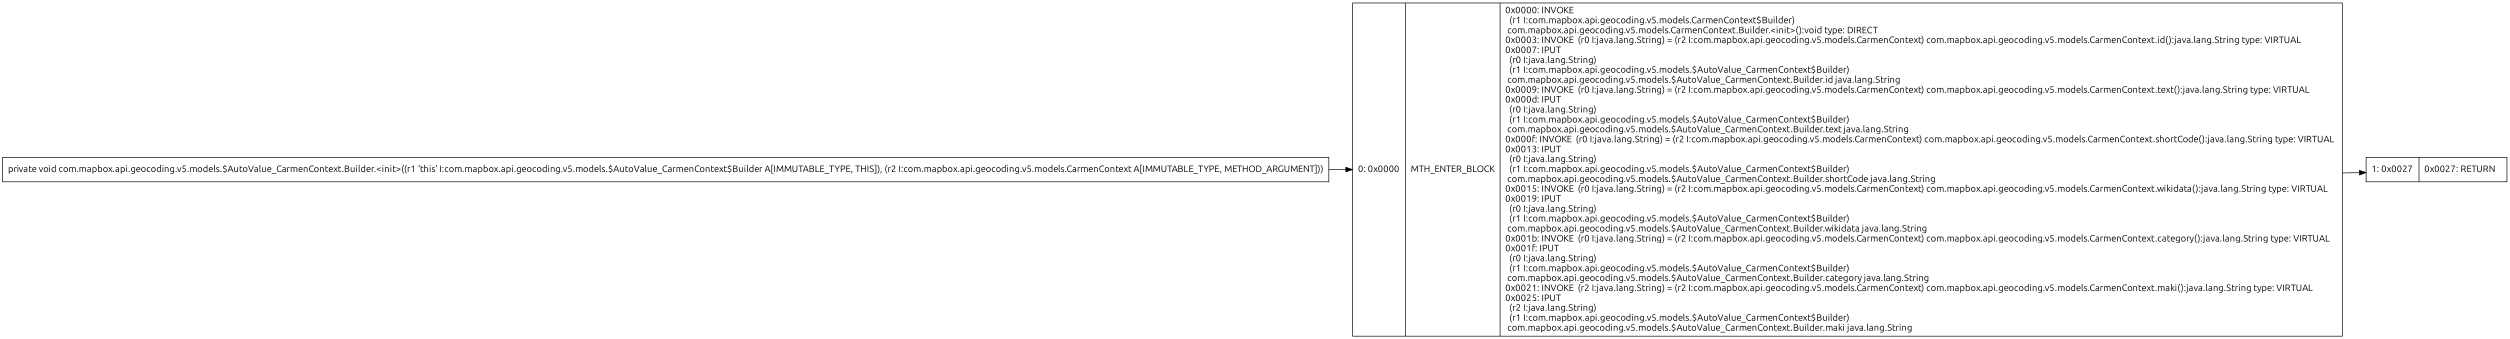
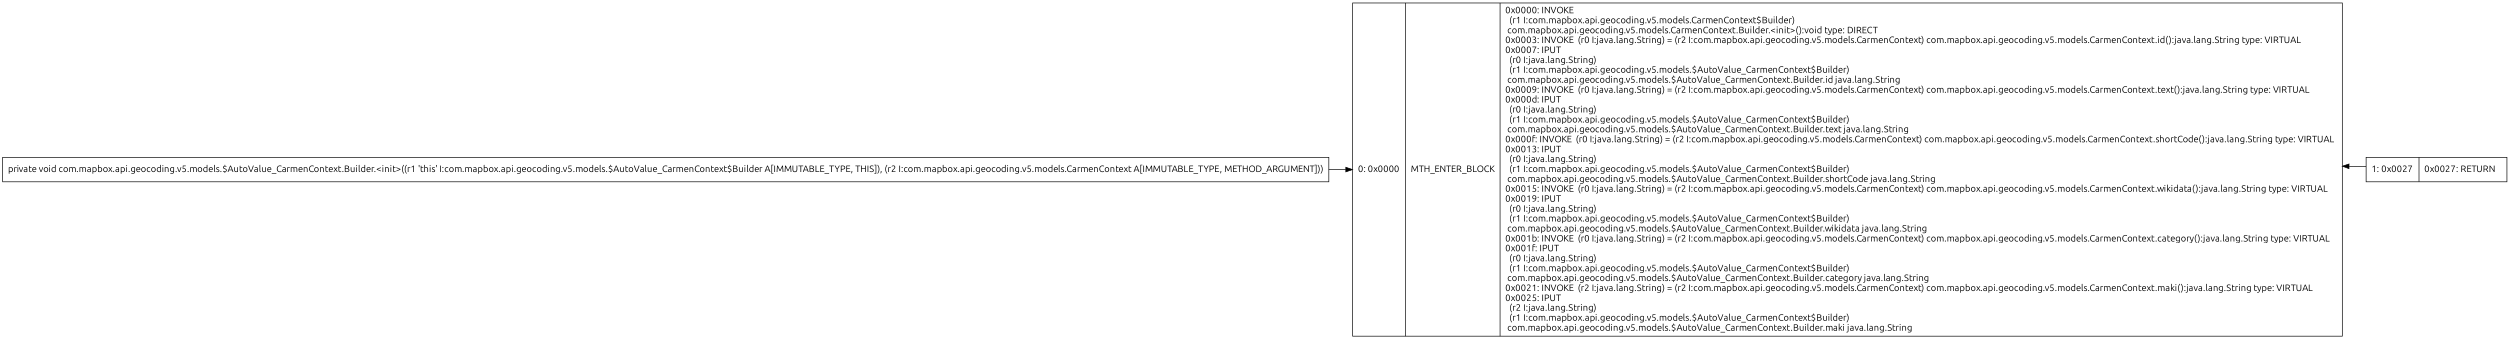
edge "0: 0x0000" -> "1: 0x0027": reversed
